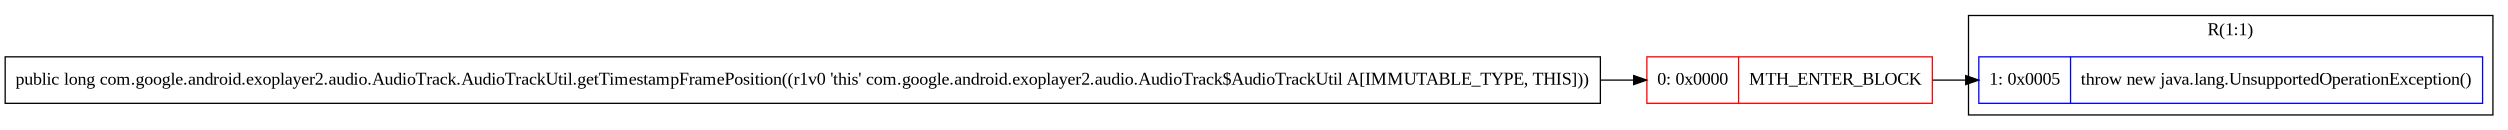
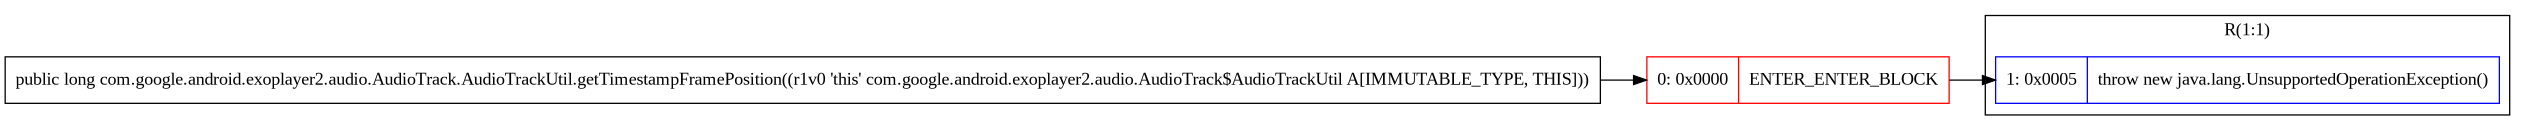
node "0: 0x0000": text "MTH_ENTER_BLOCK" -> "ENTER_ENTER_BLOCK"
